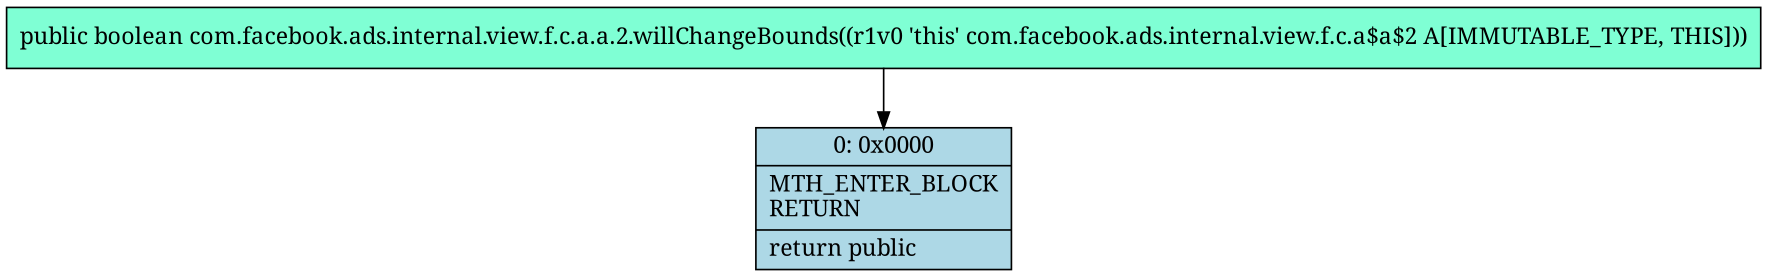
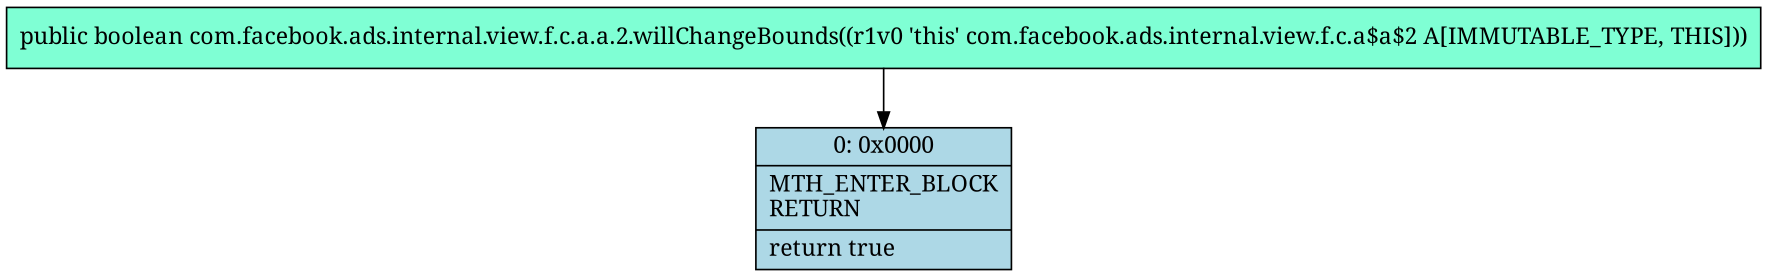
node "0: 0x0000": text "return public" -> "return true"
